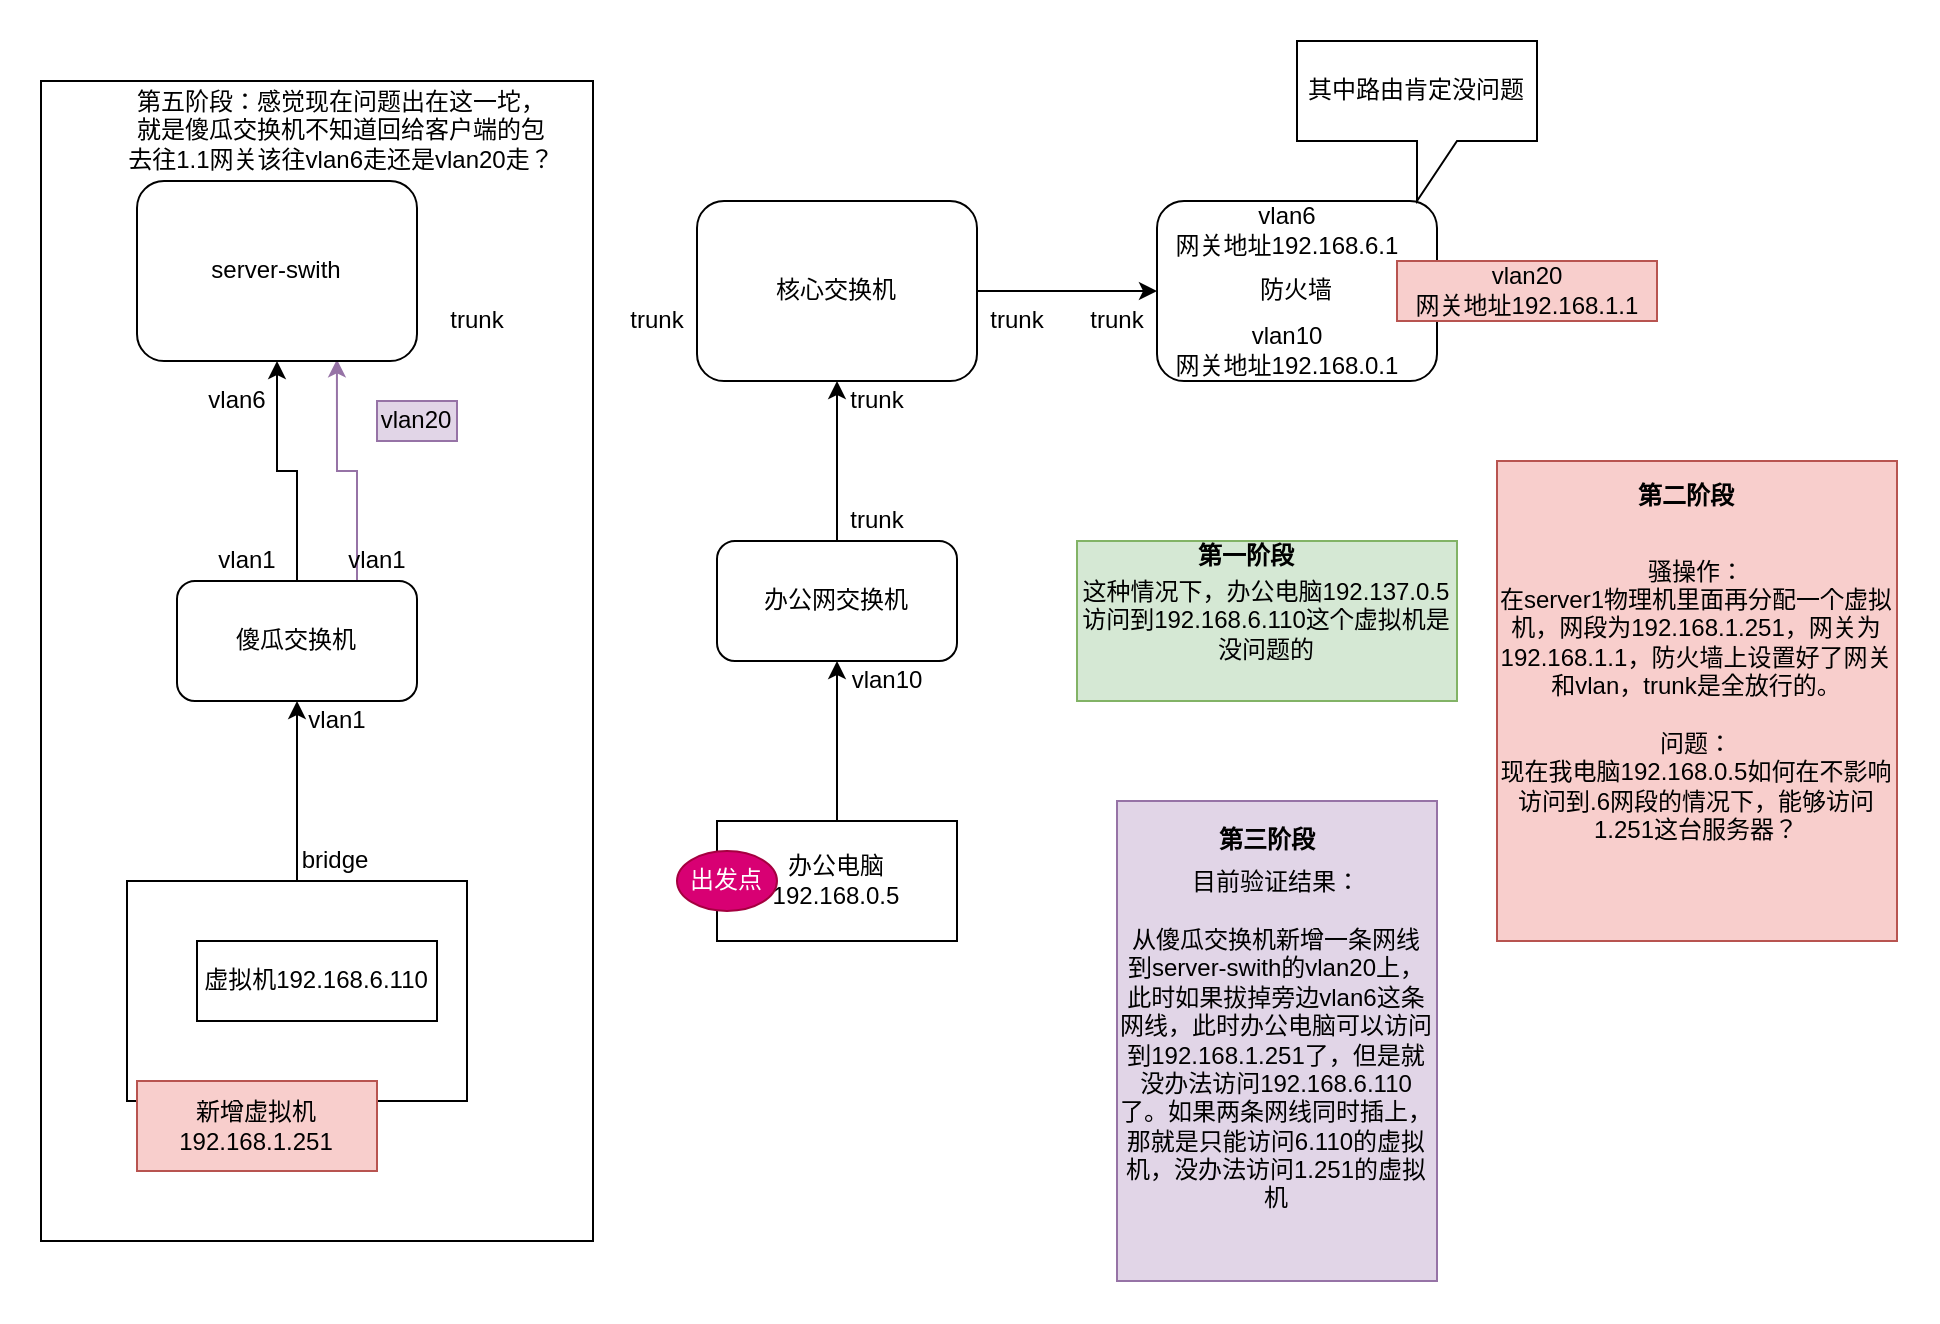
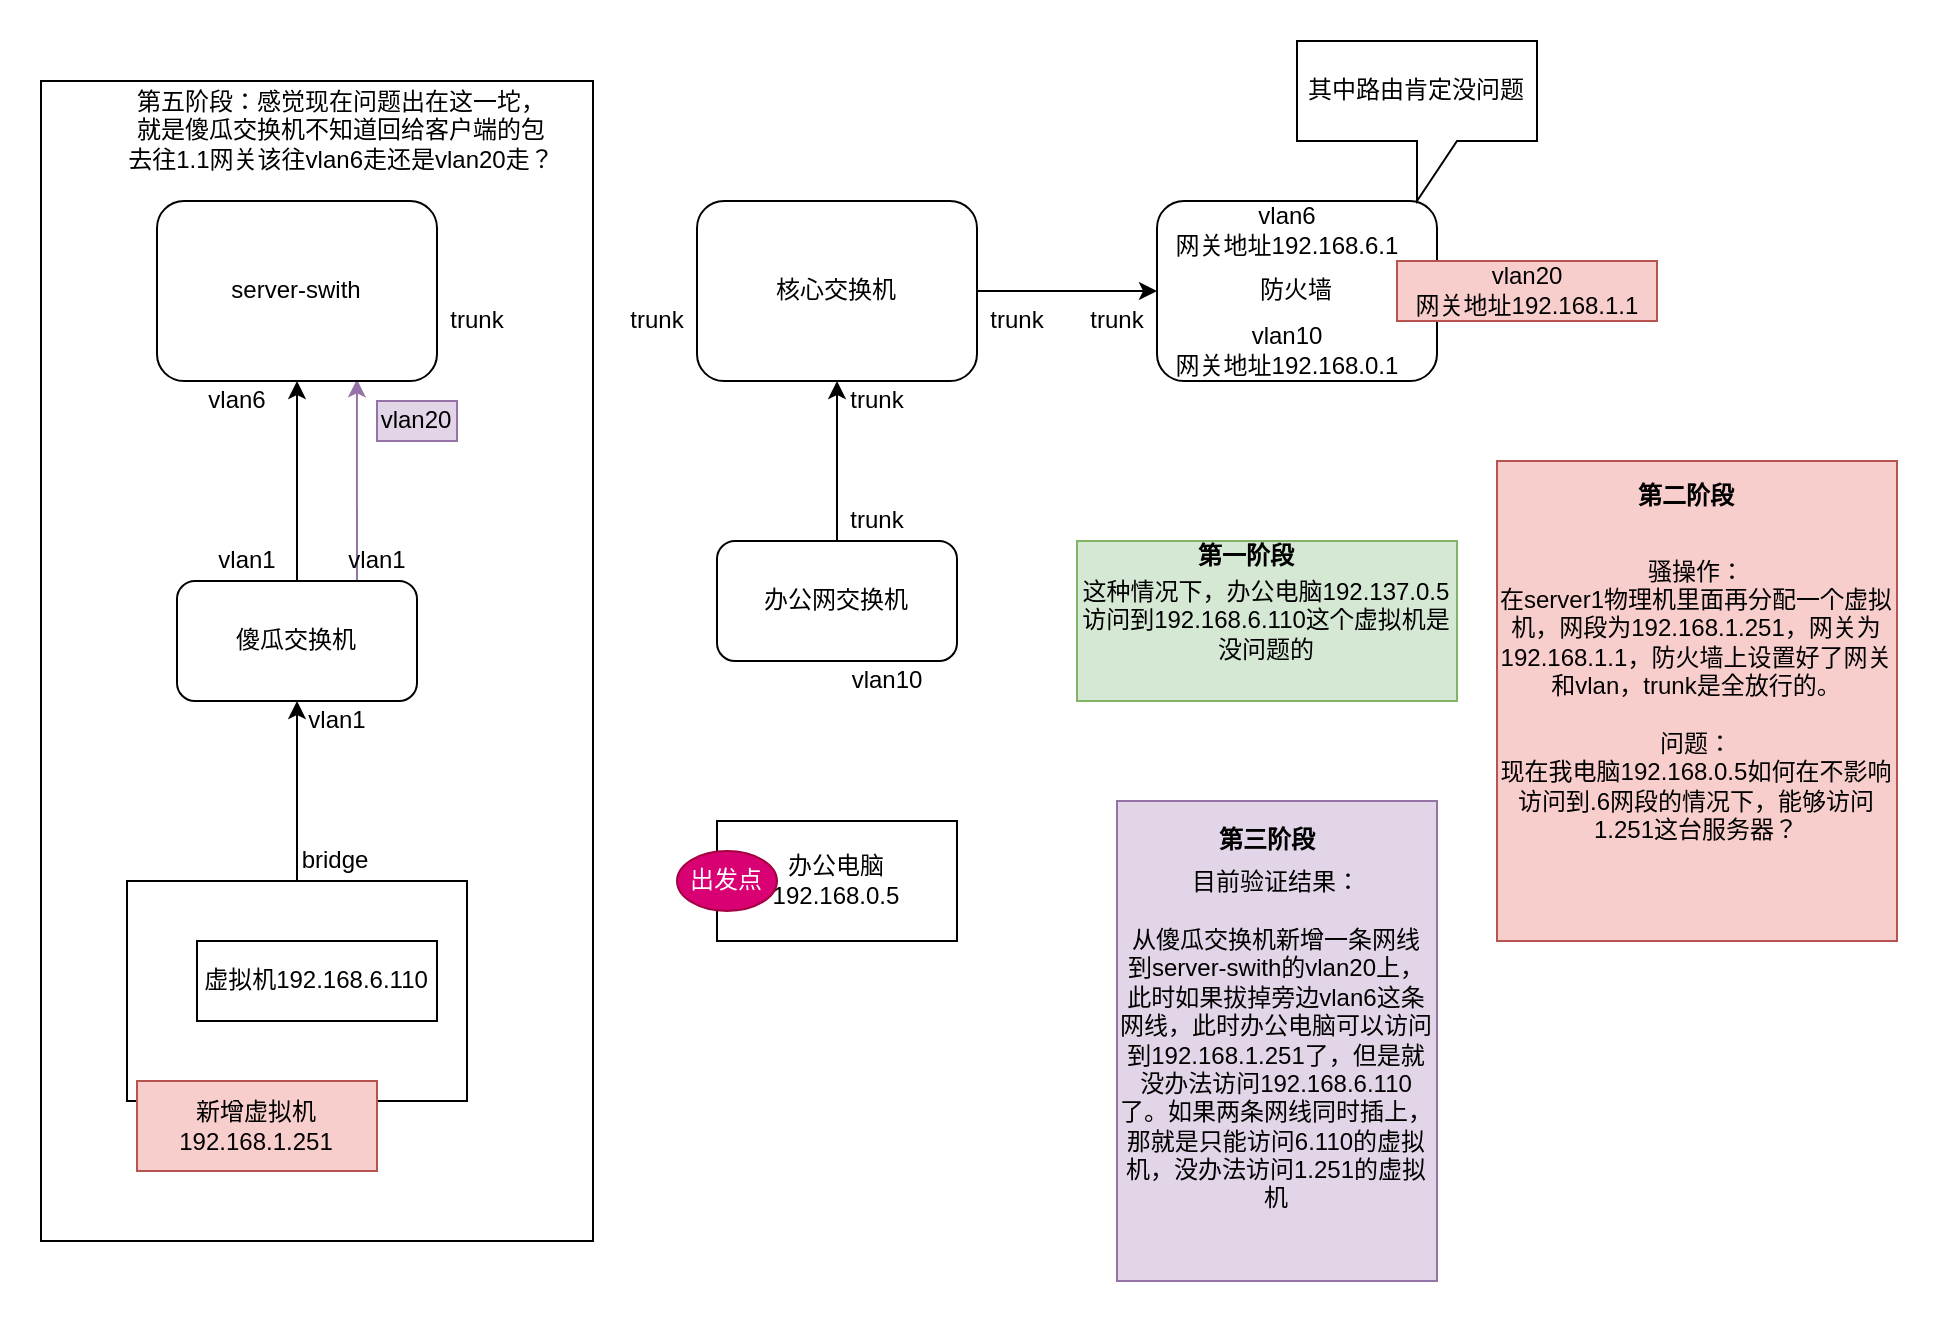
node "server-swith": moved (277, 271) -> (297, 291)
edge "办公电脑 192.168.0.5" -> "办公网交换机": removed
